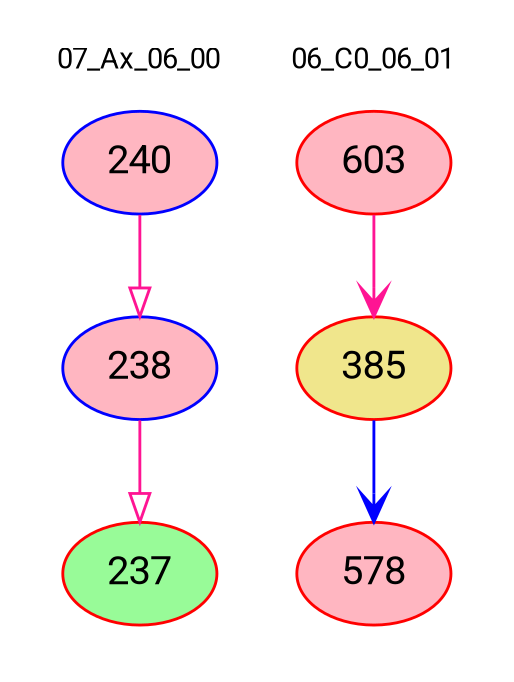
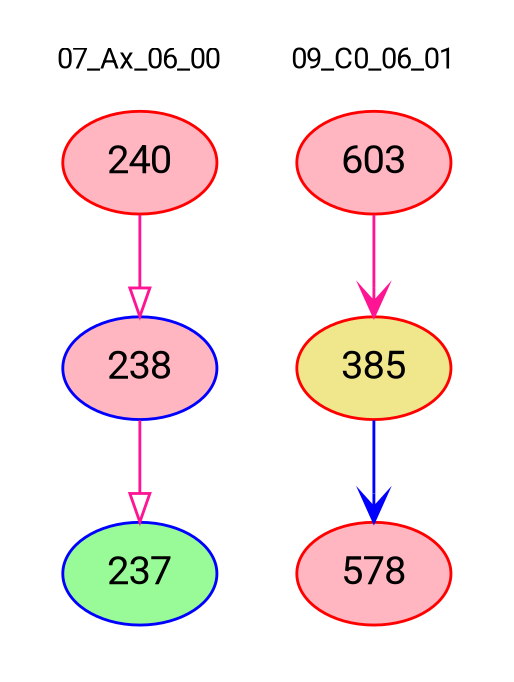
cluster "06_C0_06_01": label "06_C0_06_01" -> "09_C0_06_01"
node "240": color blue -> red
node "237": color red -> blue
